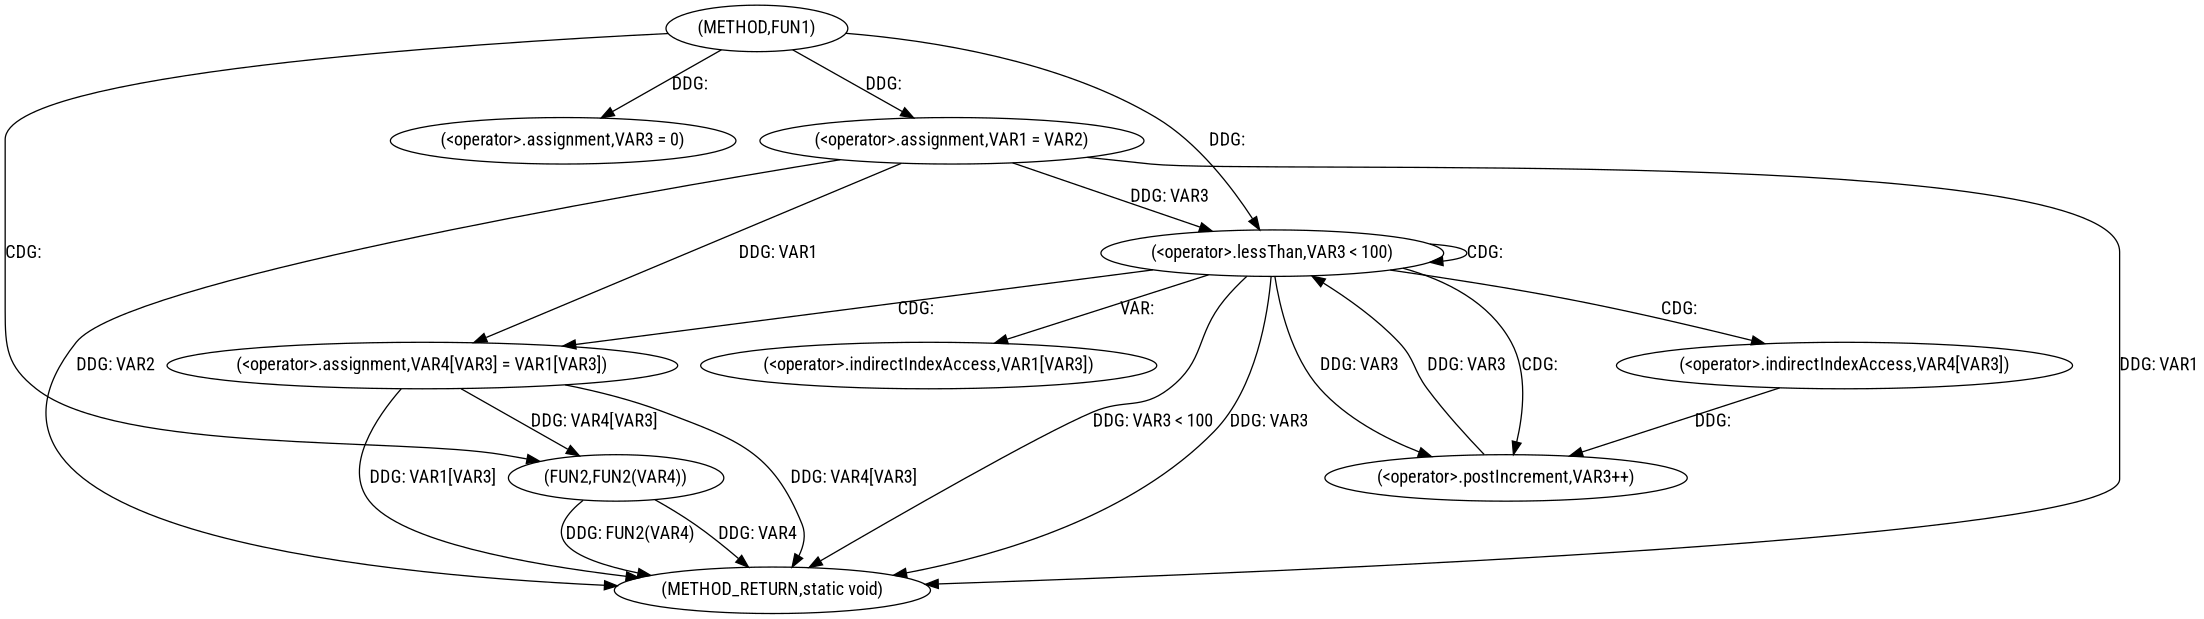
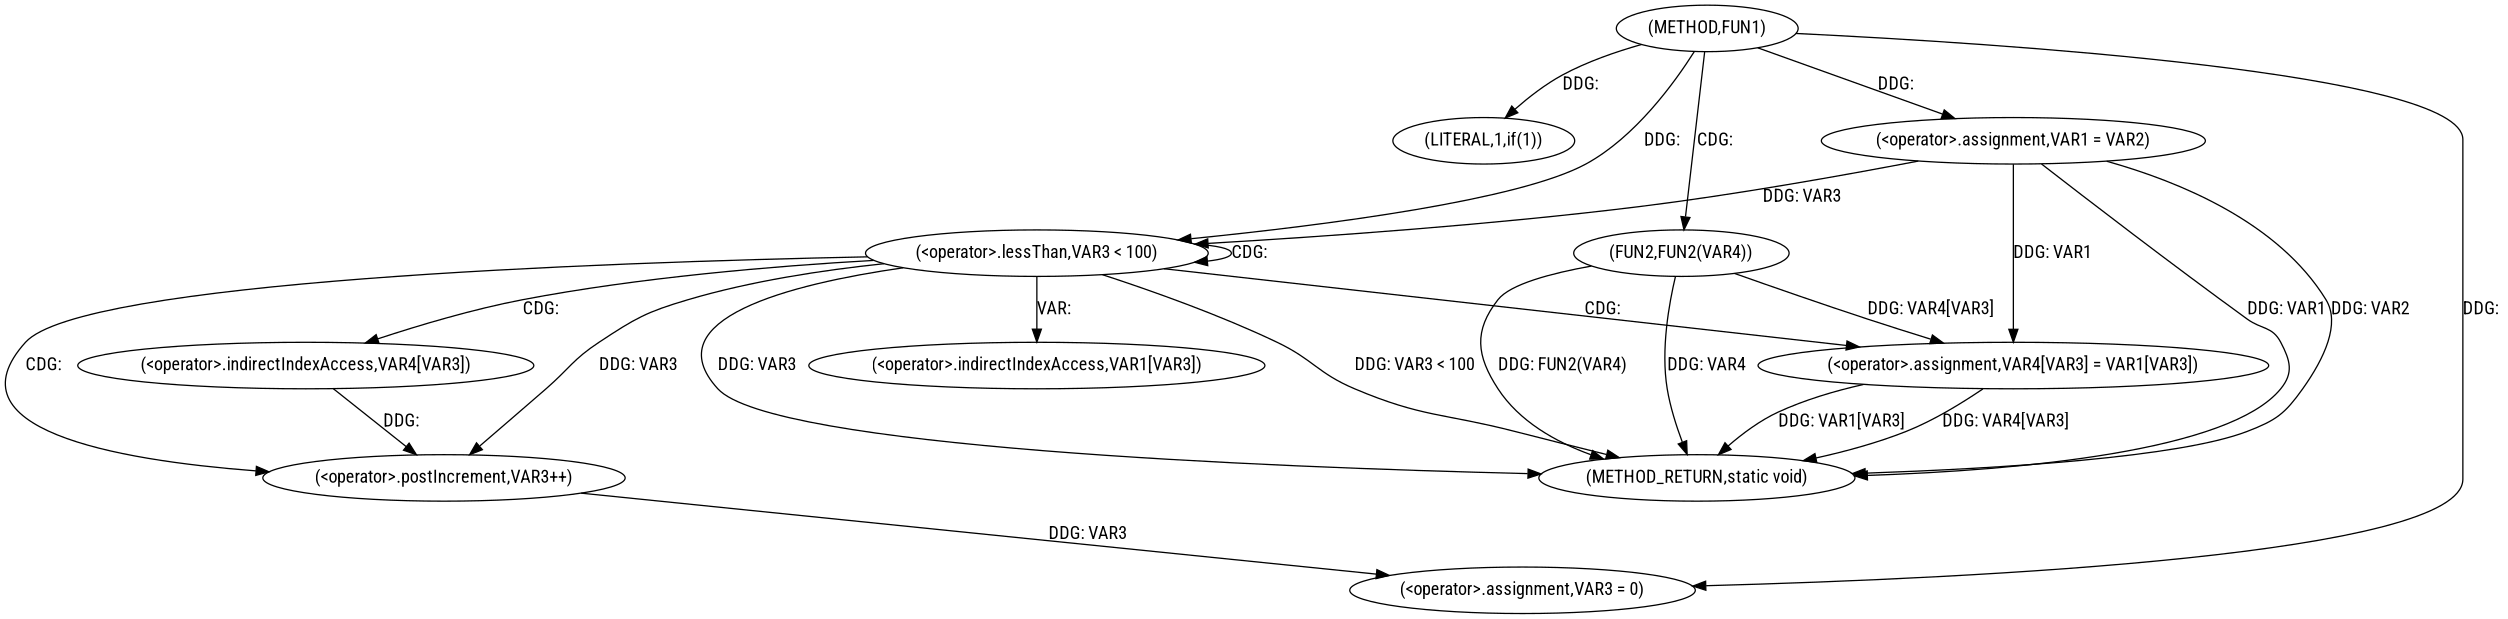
node "(LITERAL,1,if(1))": added
edge "(<operator>.postIncrement,VAR3++)" -> "(<operator>.lessThan,VAR3 < 100)": now "(<operator>.postIncrement,VAR3++)" -> "(<operator>.assignment,VAR3 = 0)"
edge "(<operator>.assignment,VAR4[VAR3] = VAR1[VAR3])" -> "(FUN2,FUN2(VAR4))": reversed
